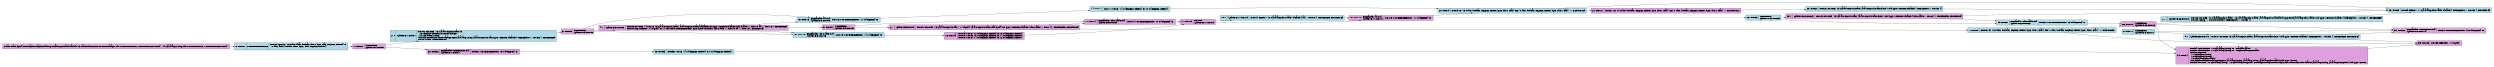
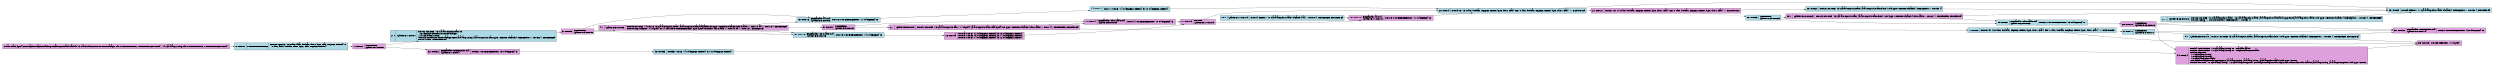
edge "19: 0x001e" -> "22: 0x0023": now "21: 0x0021" -> "22: 0x0023"
edge "17: 0x001d" -> "18: ?": now "17: 0x001d" -> "20: 0x001f"
edge "7: 0x000e" -> "26: 0x0028": now "7: 0x000e" -> "8: 0x0010"
